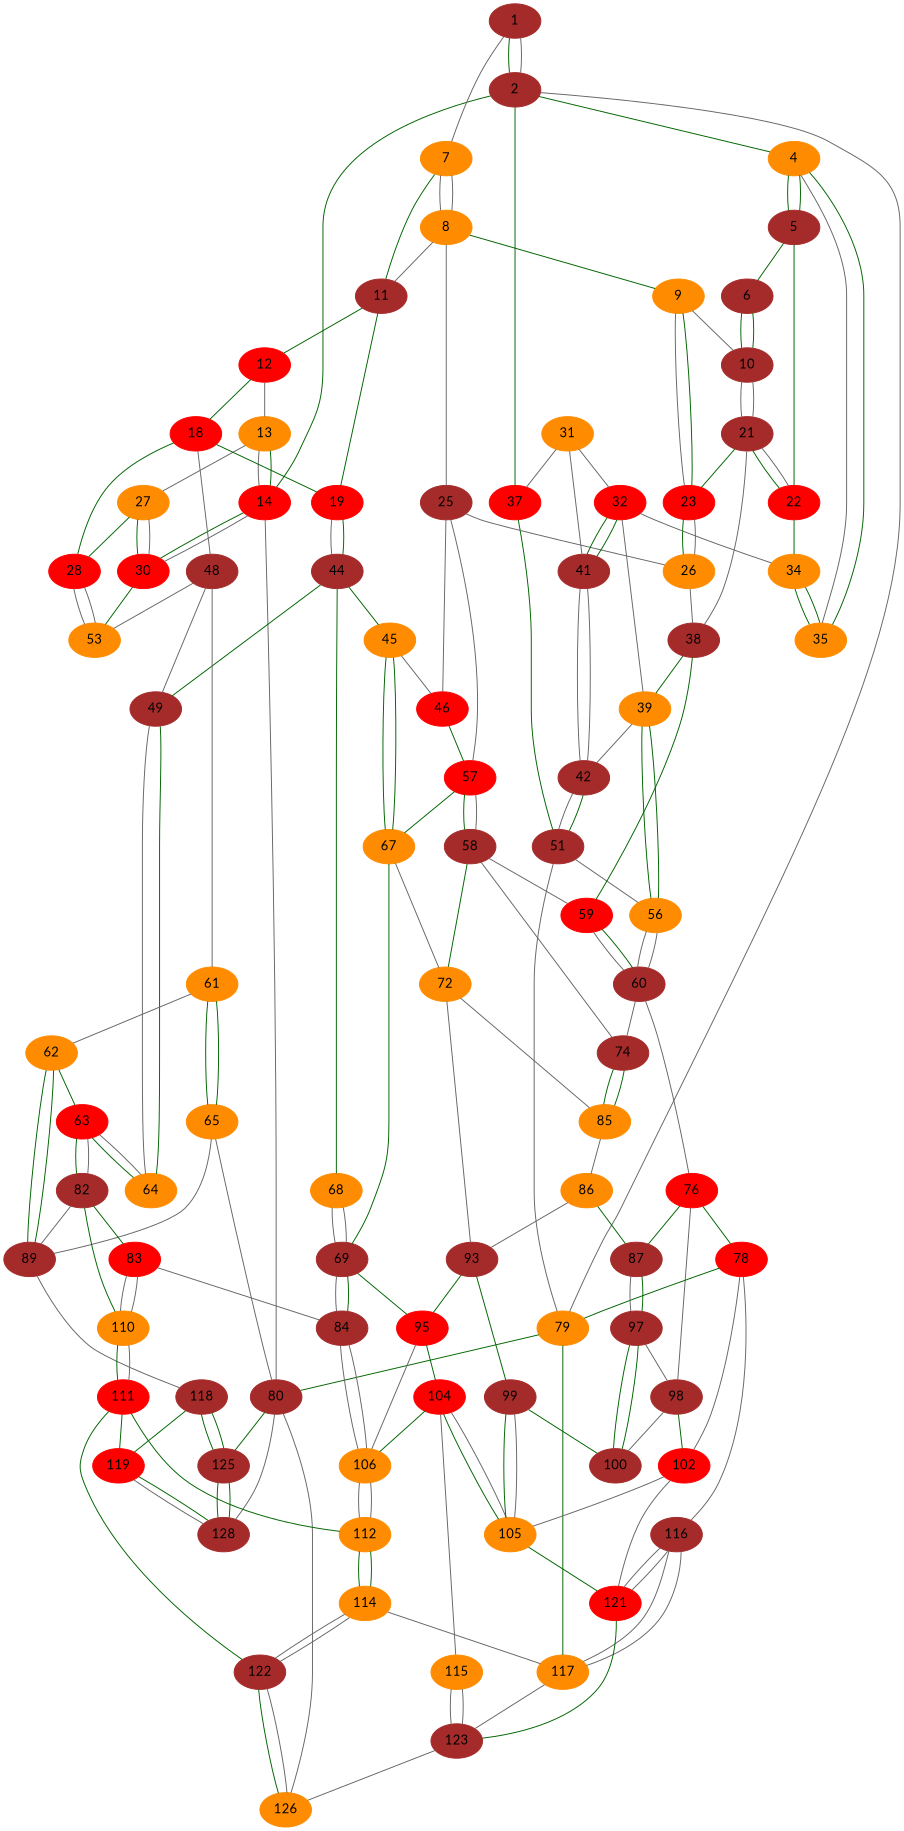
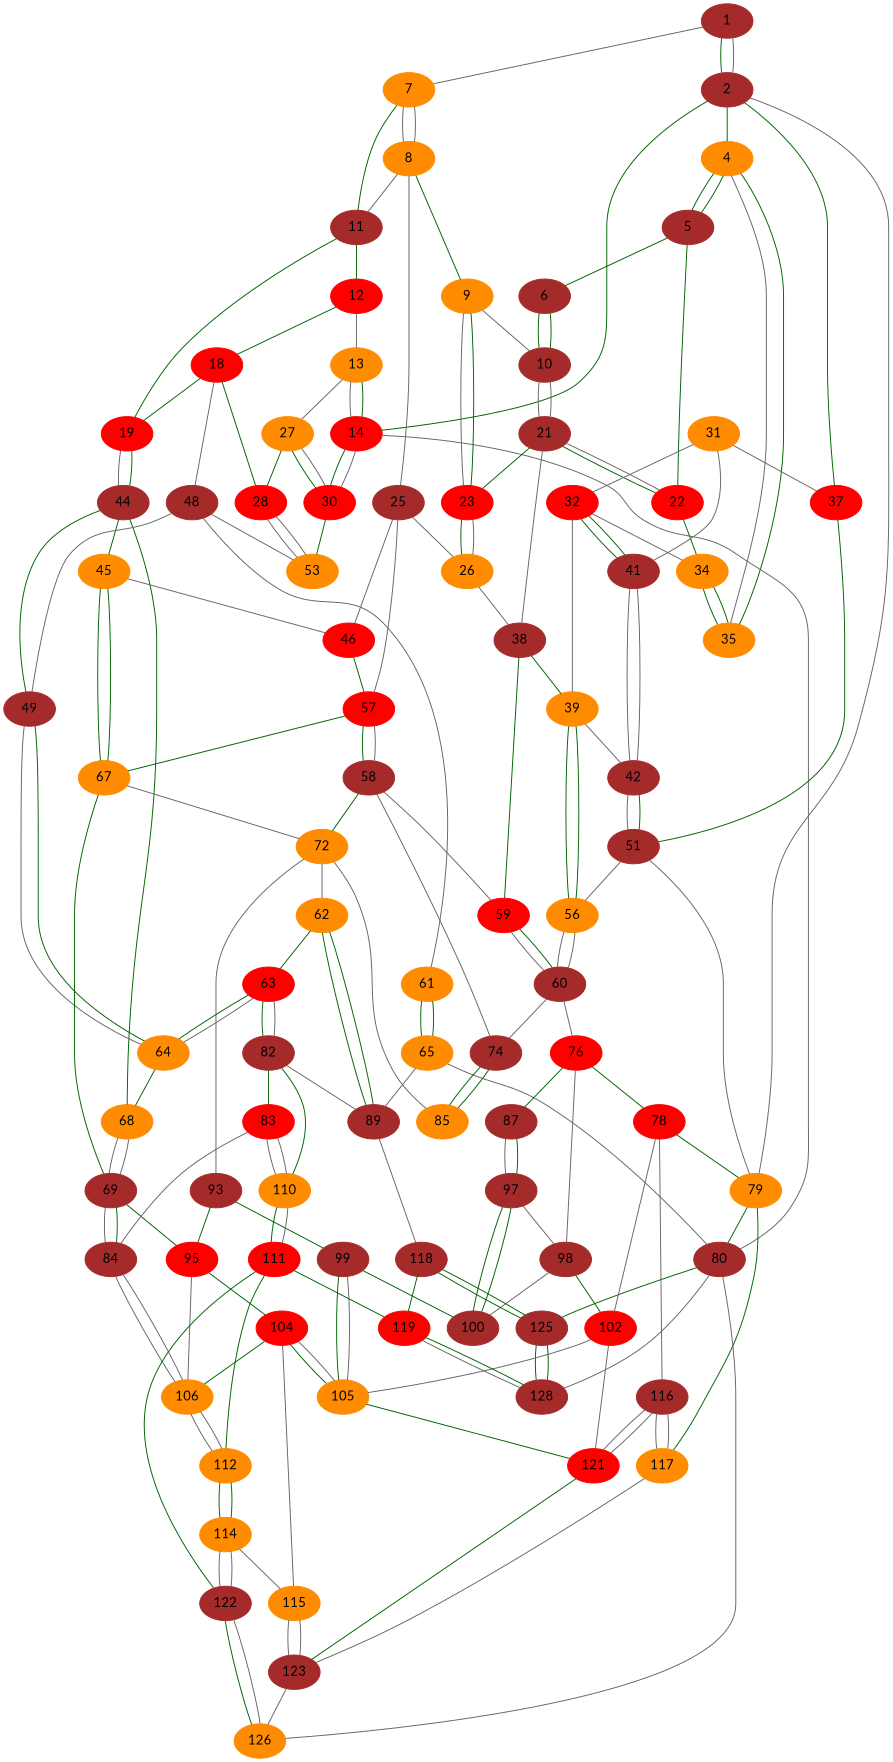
edge "61" -- "62": now "72" -- "62"
edge "64" -- "68": added
node "86": removed
edge "114" -- "117": now "114" -- "115"
